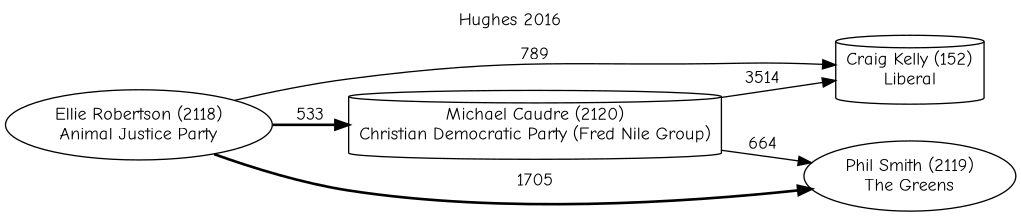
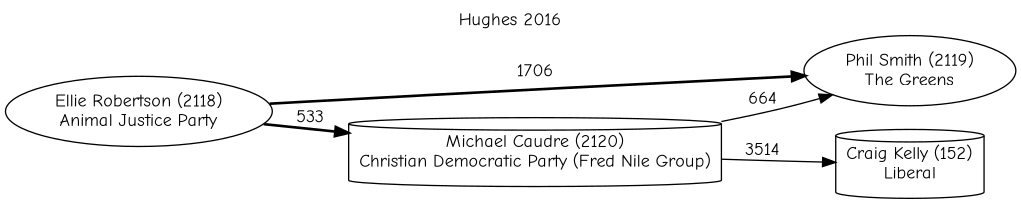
edge "Ellie Robertson (2118) Animal Justice Party" -> "Craig Kelly (152) Liberal": removed, label "789"
edge "Ellie Robertson (2118) Animal Justice Party" -> "Phil Smith (2119) The Greens": label "1705" -> "1706"
